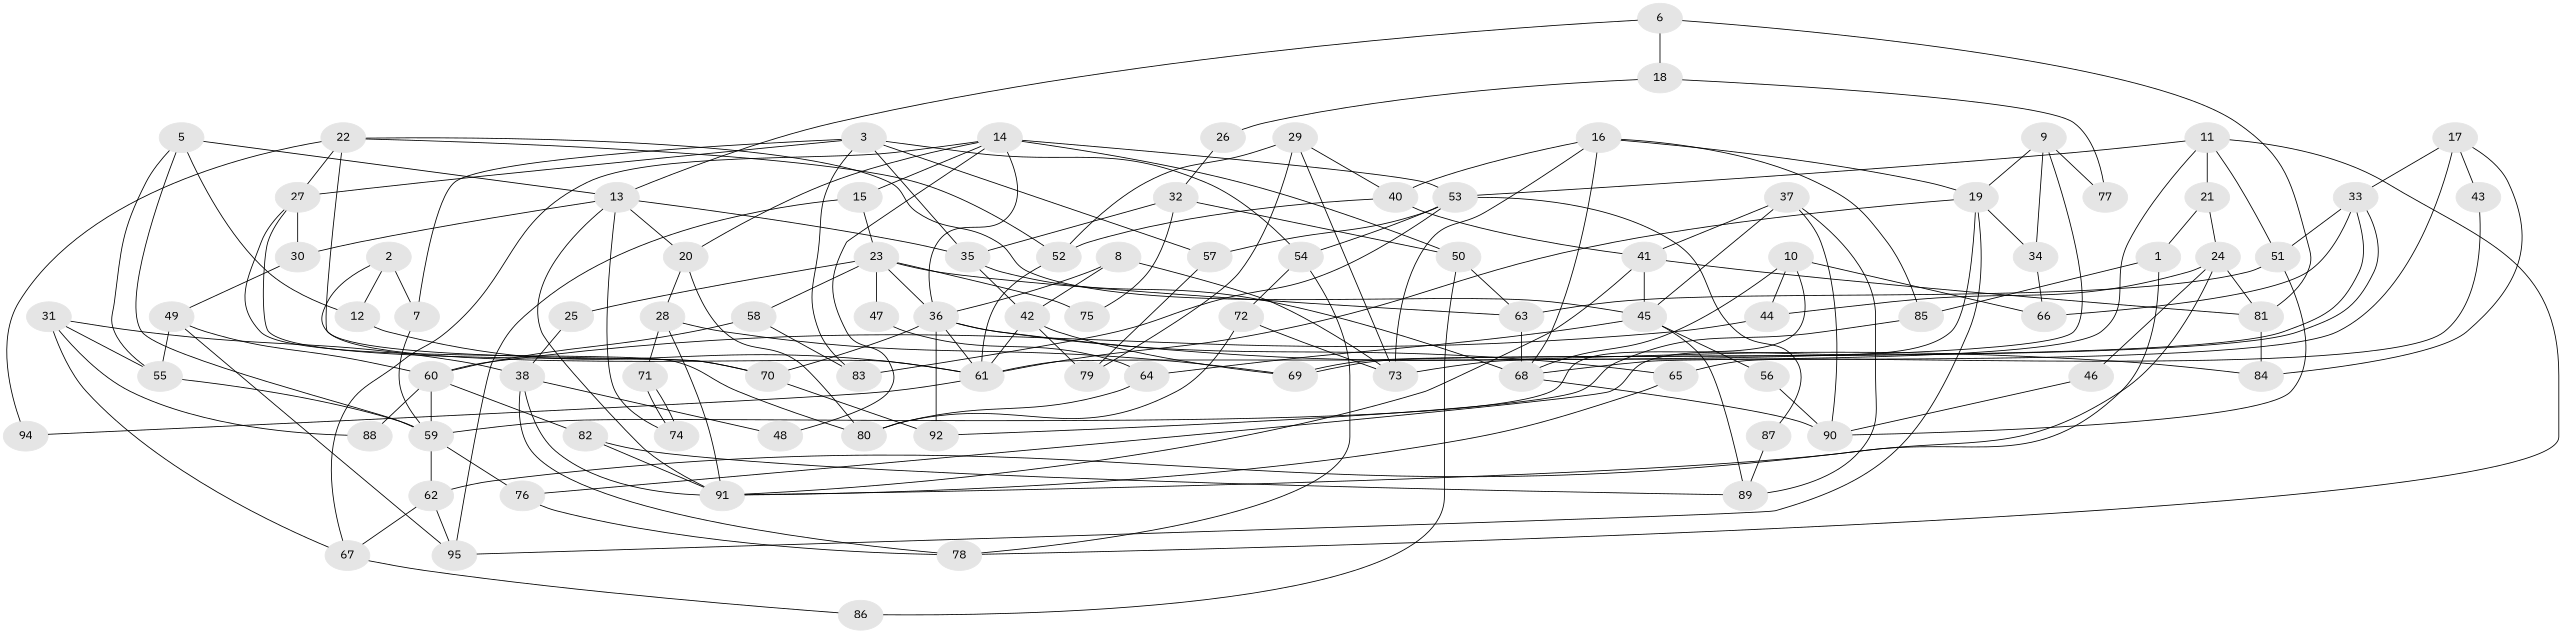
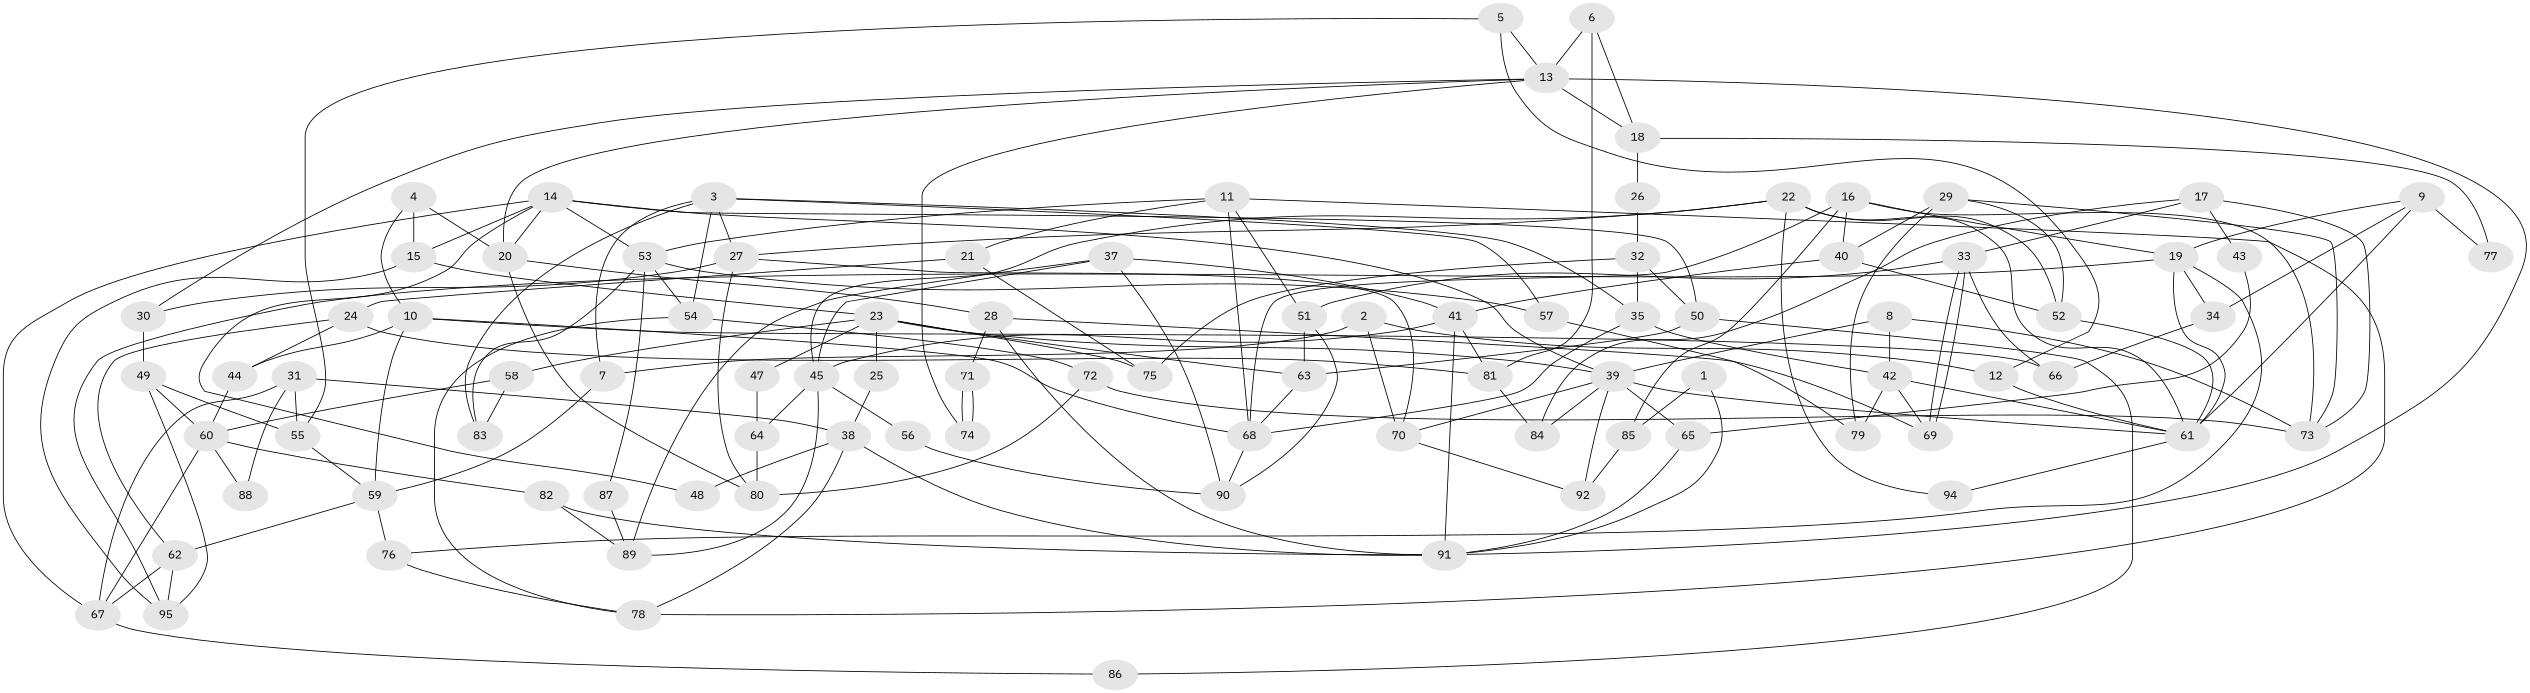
node "4": added
edge "13" -- "35": now "13" -- "18"
edge "21" -- "1": now "21" -- "75"
node "36": label "36" -> "39"
edge "5" -- "59": removed
node "46": removed
edge "60" -- "59": now "60" -- "67"
